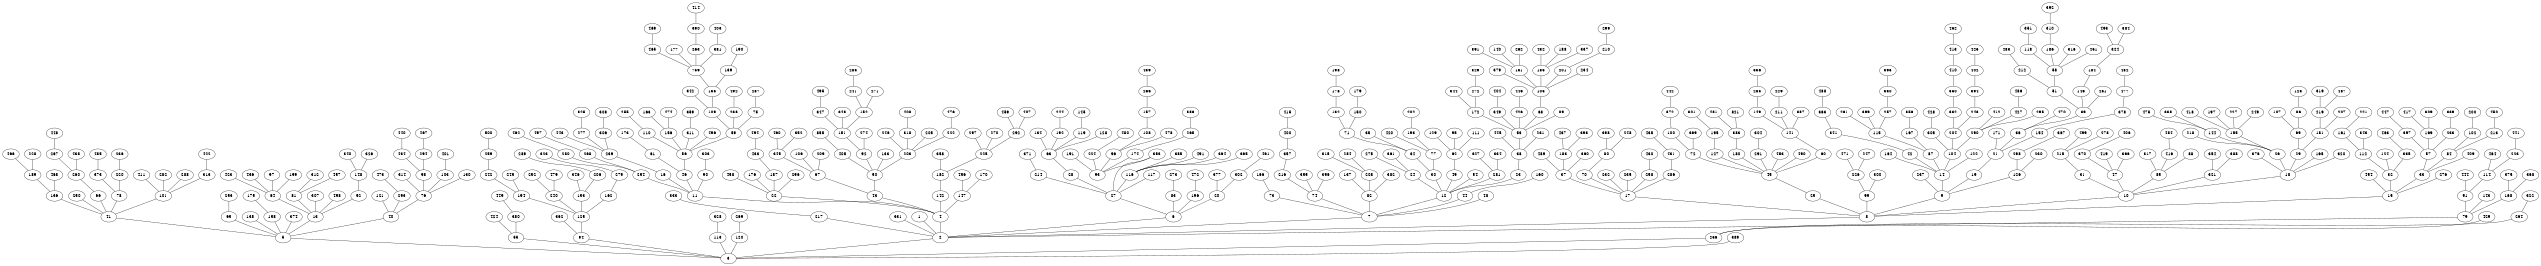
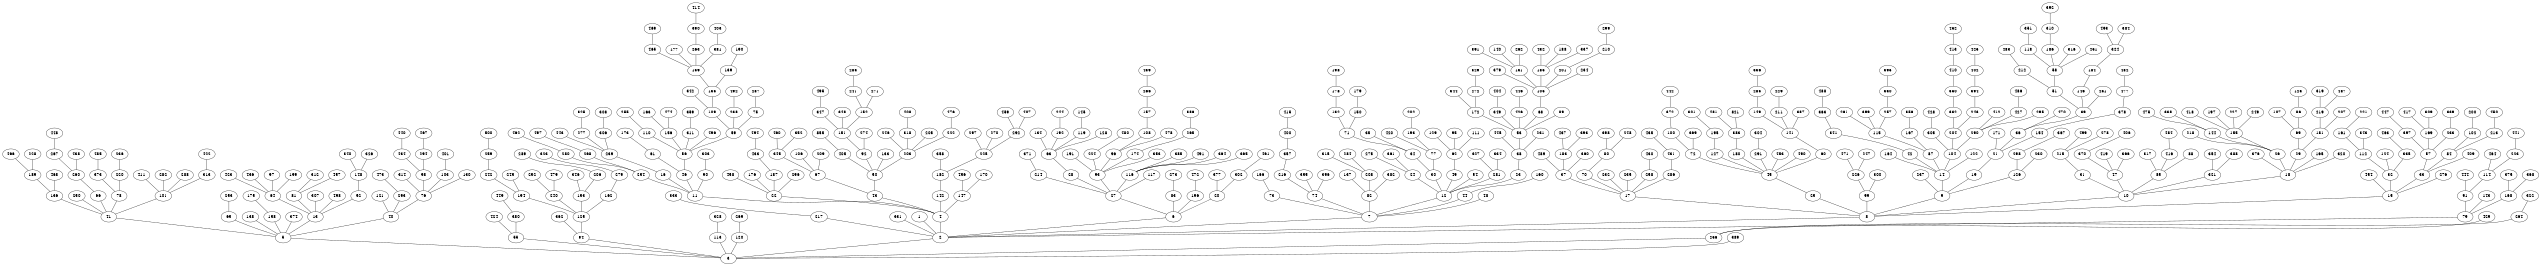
node "759": label "759" -> "159"
edge "353" -- "27": now "93" -- "27"
